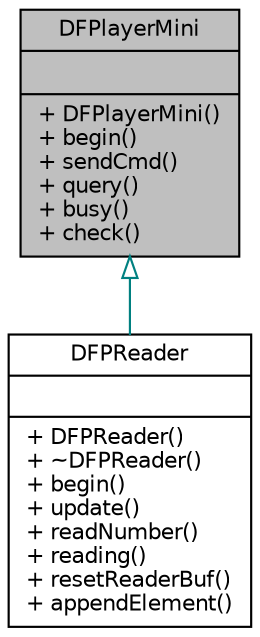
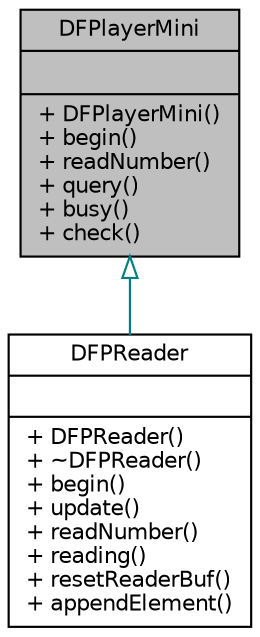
node "DFPlayerMini": text "+ sendCmd()" -> "+ readNumber()"
